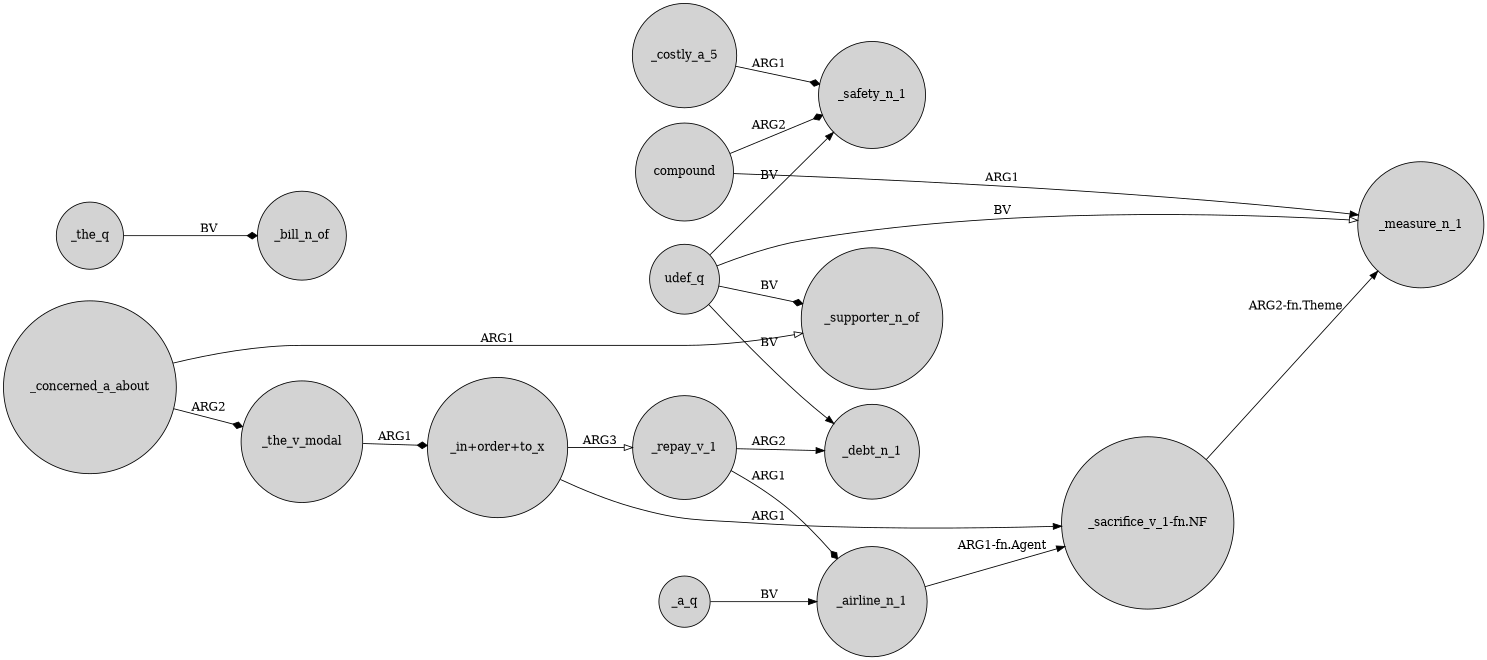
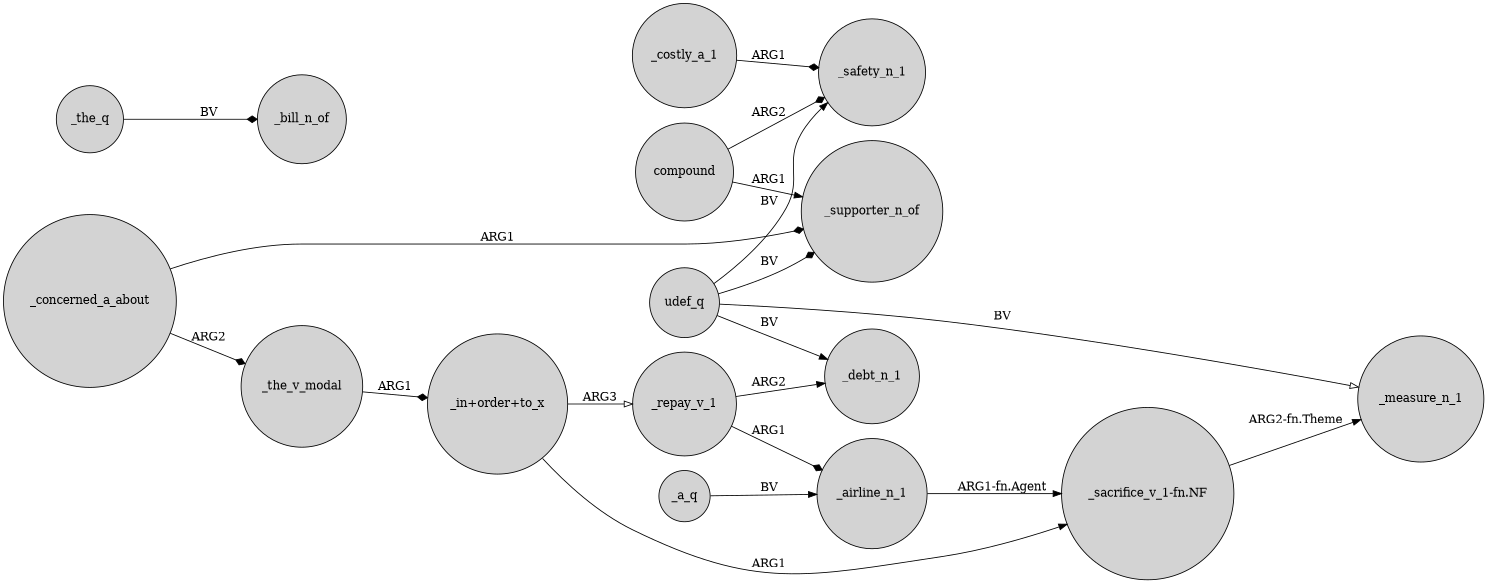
node "_costly_a_5": label "_costly_a_5" -> "_costly_a_1"
edge "compound" -> "_measure_n_1": now "compound" -> "_supporter_n_of"
edge "_concerned_a_about" -> "_supporter_n_of": arrowhead onormal -> diamond
